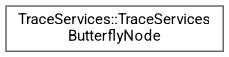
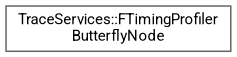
node "TraceServices::TraceServices ButterflyNode": label "TraceServices::TraceServices ButterflyNode" -> "TraceServices::FTimingProfiler ButterflyNode"
